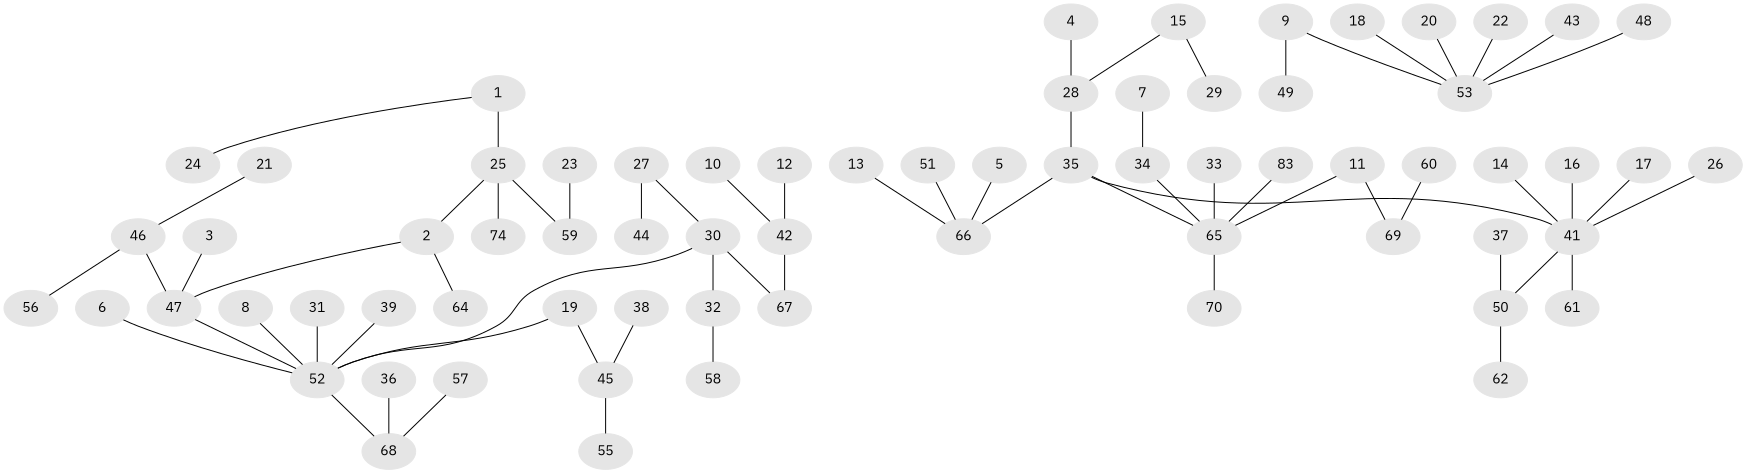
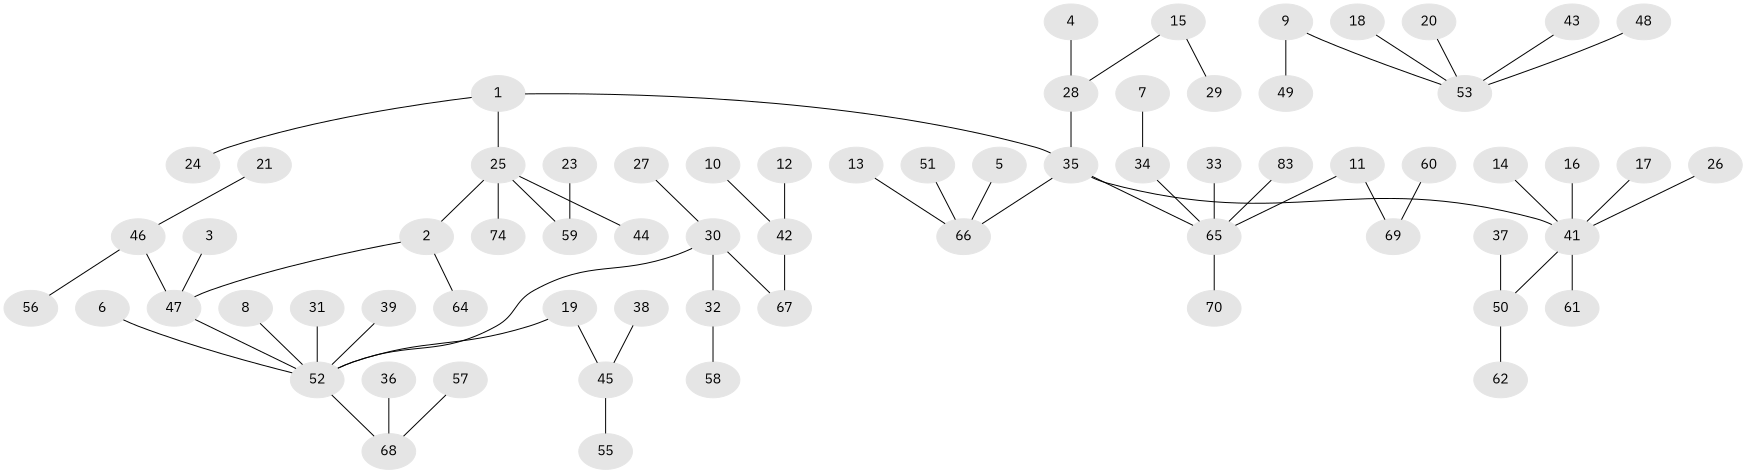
node "22": removed
edge "1" -- "35": added
edge "27" -- "44": now "25" -- "44"
